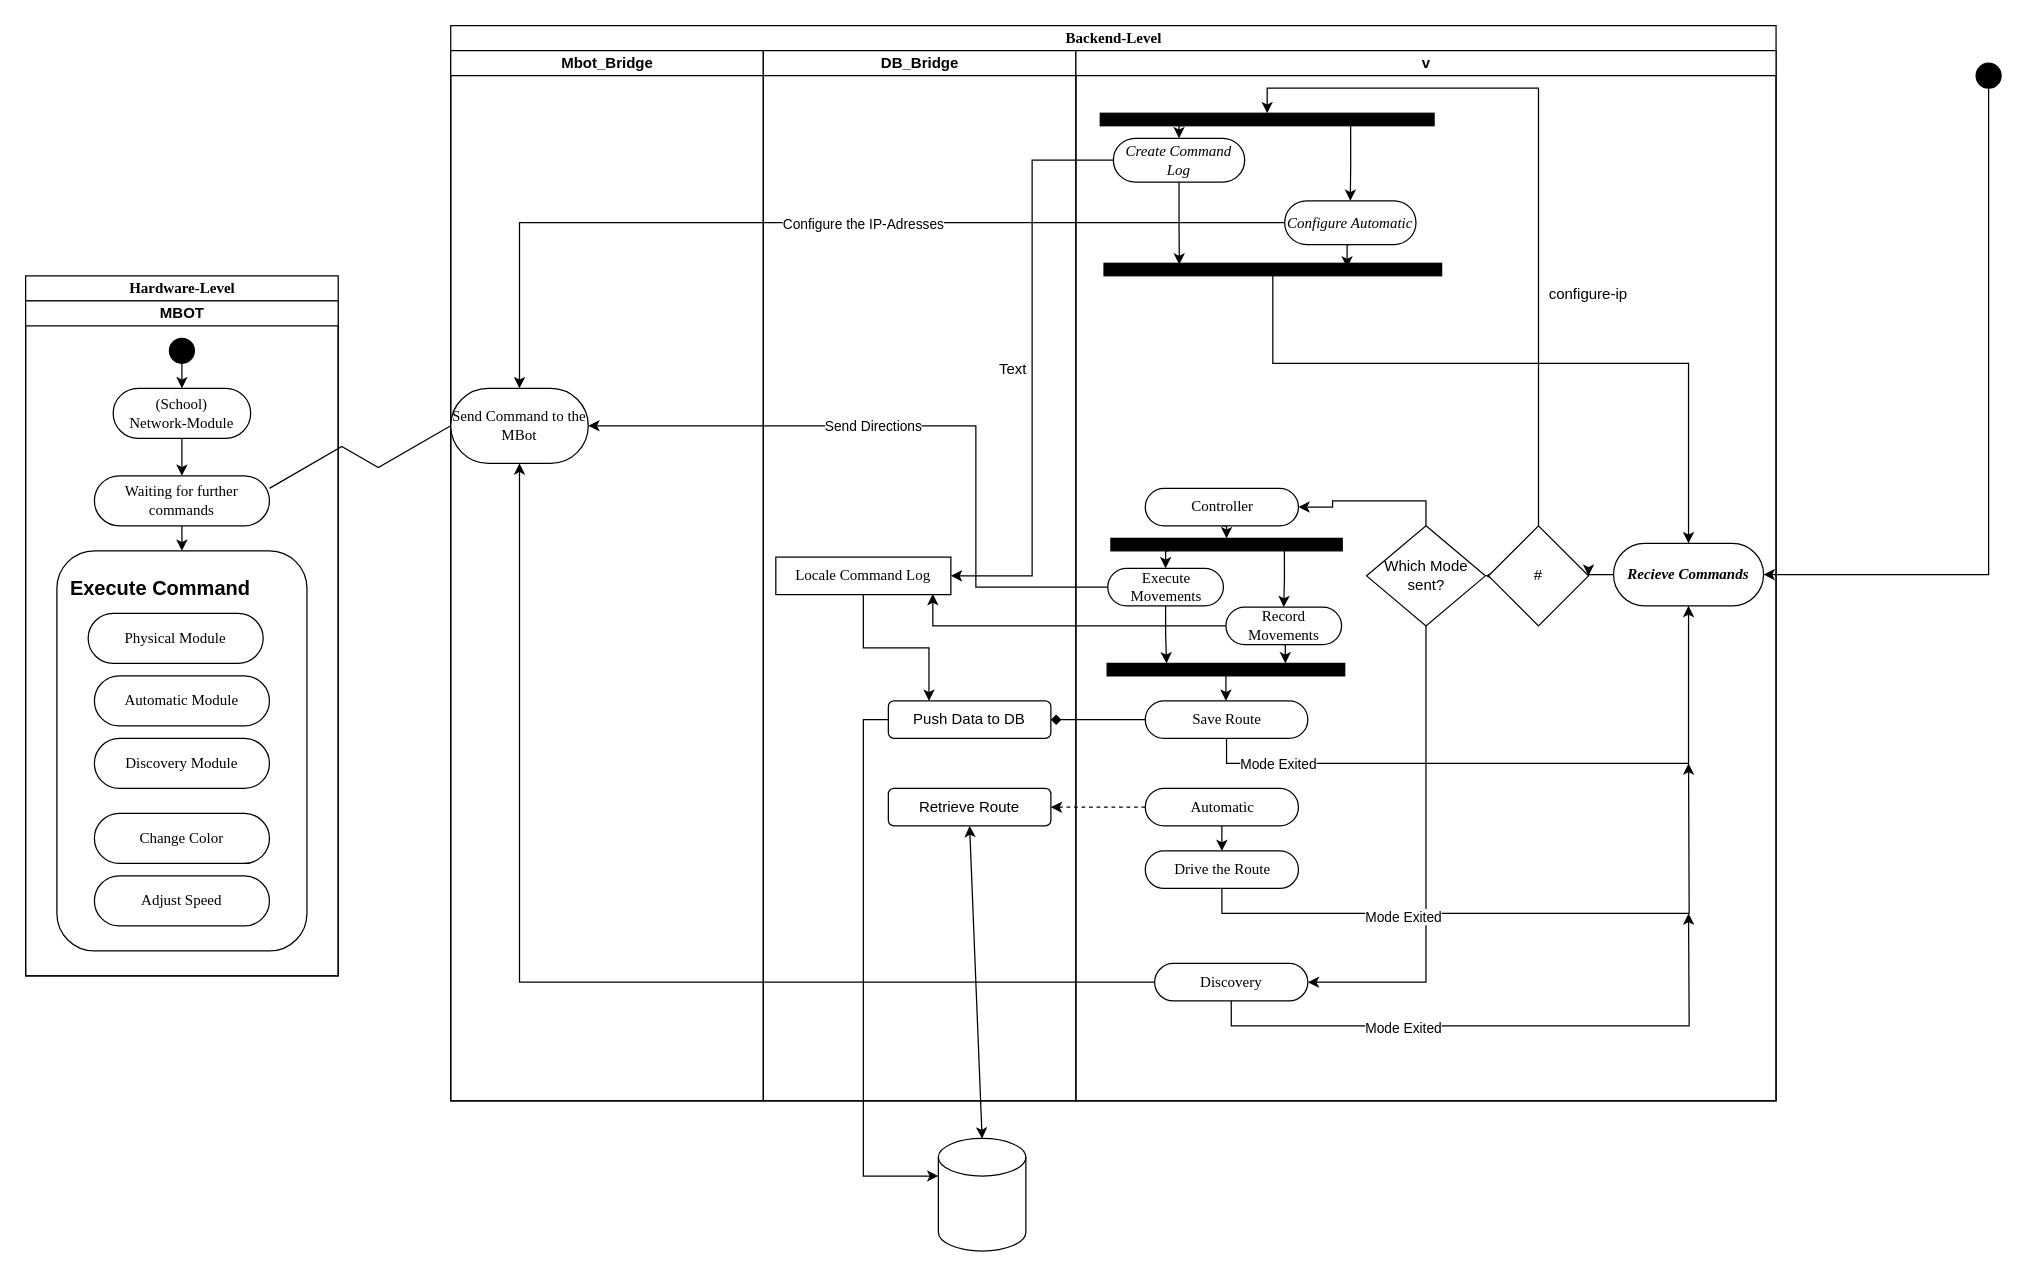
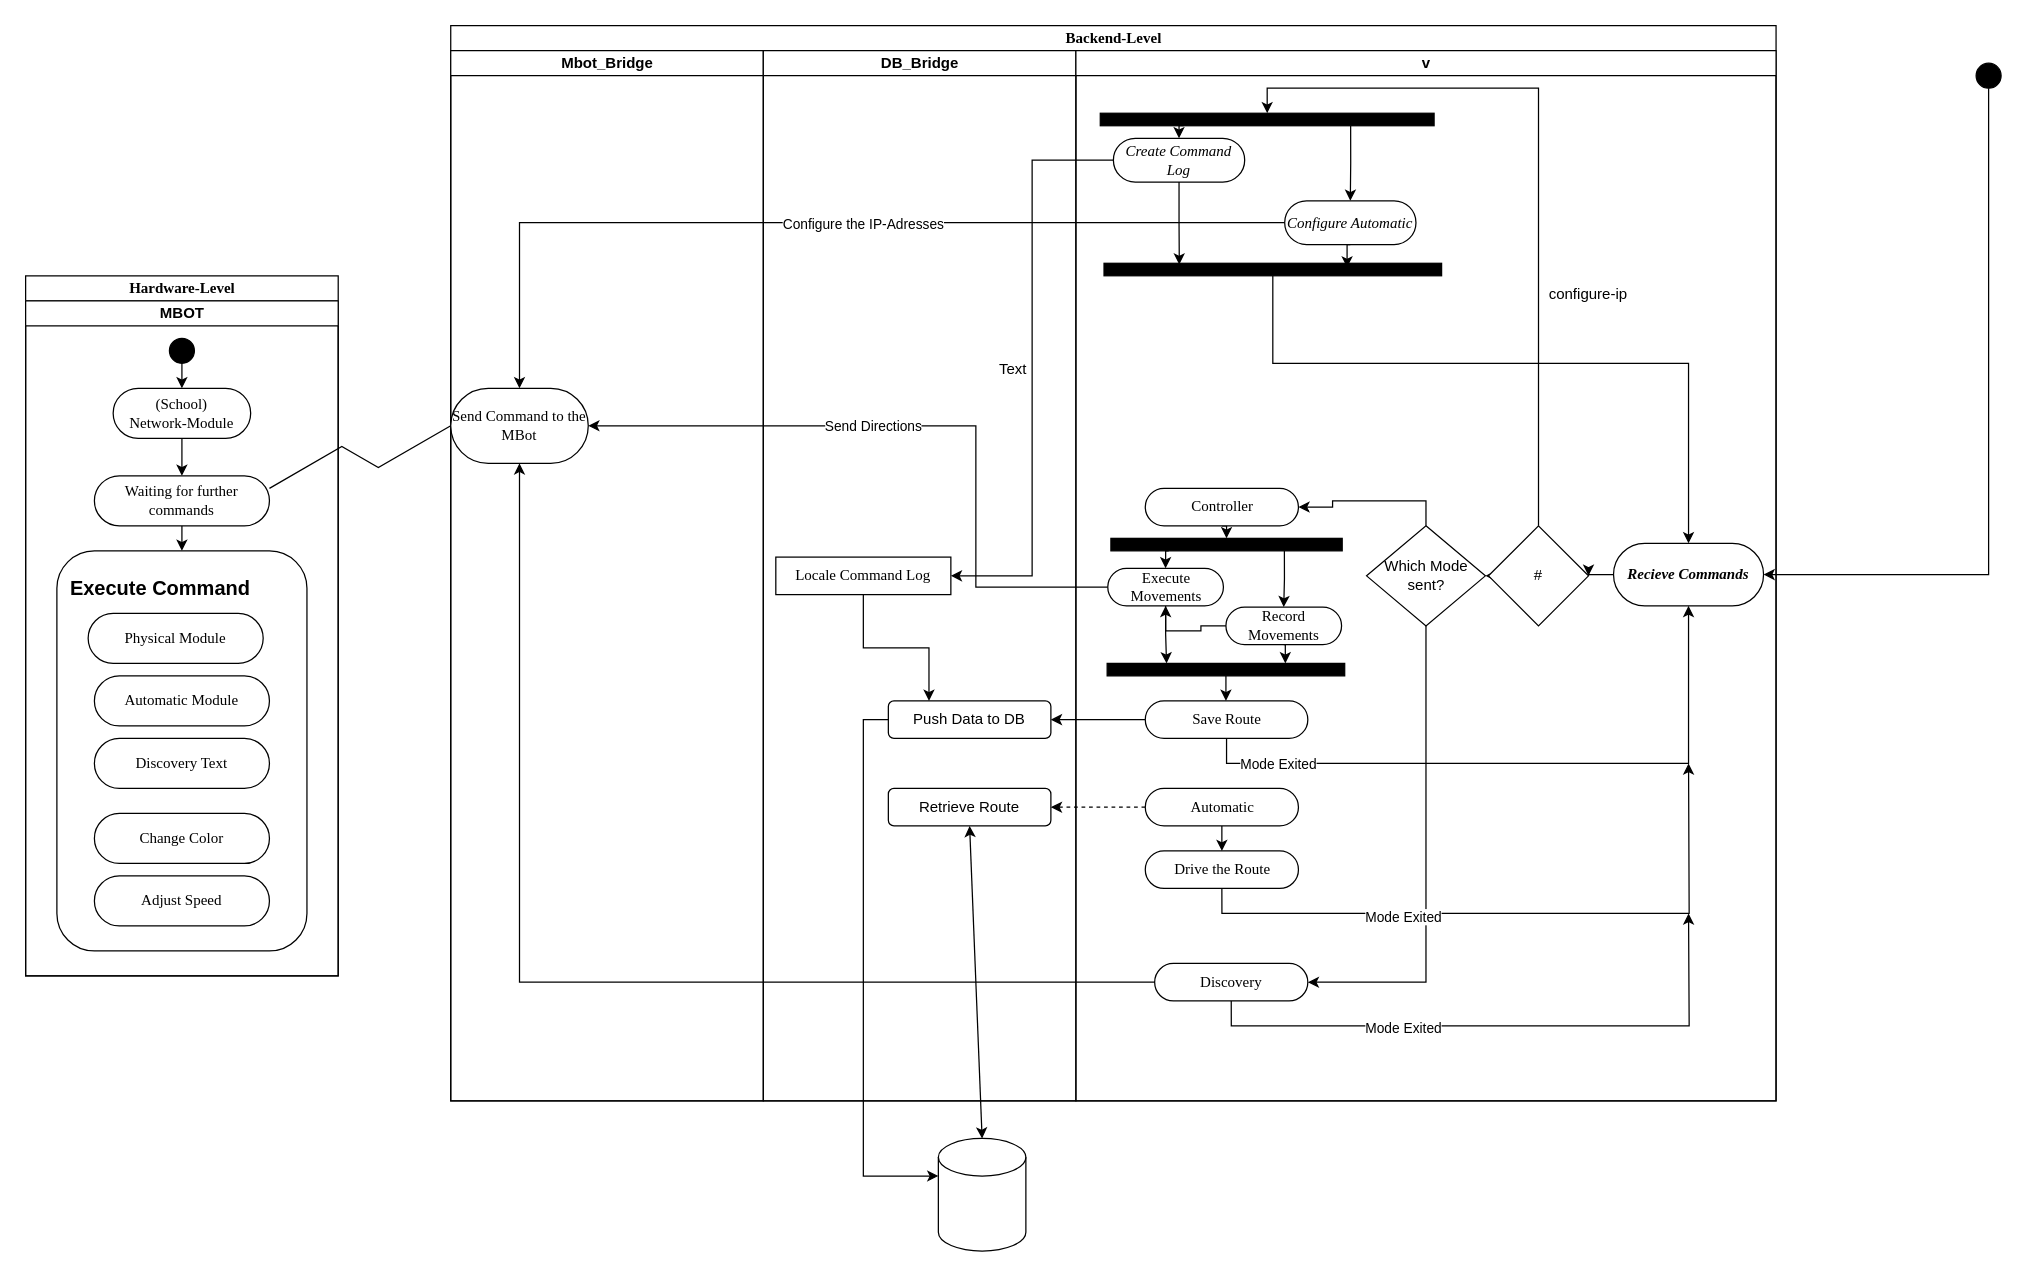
edge "Record Movements" -> "Locale Command Log": now "Record Movements" -> "Execute Movements"
edge "Save Route" -> "Push Data to DB": arrowhead diamond -> classic
node "Discovery Module": label "Discovery Module" -> "Discovery Text"
